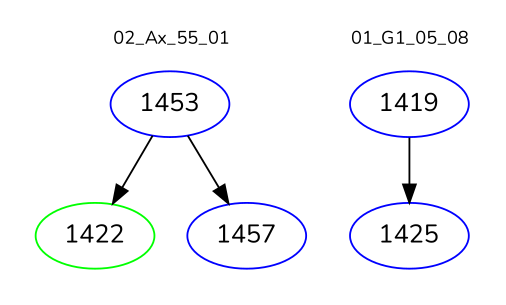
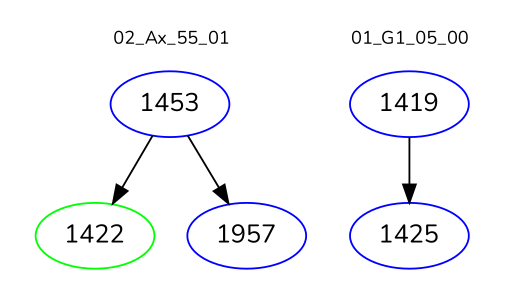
cluster "01_G1_05_08": label "01_G1_05_08" -> "01_G1_05_00"
node "1457": label "1457" -> "1957"
